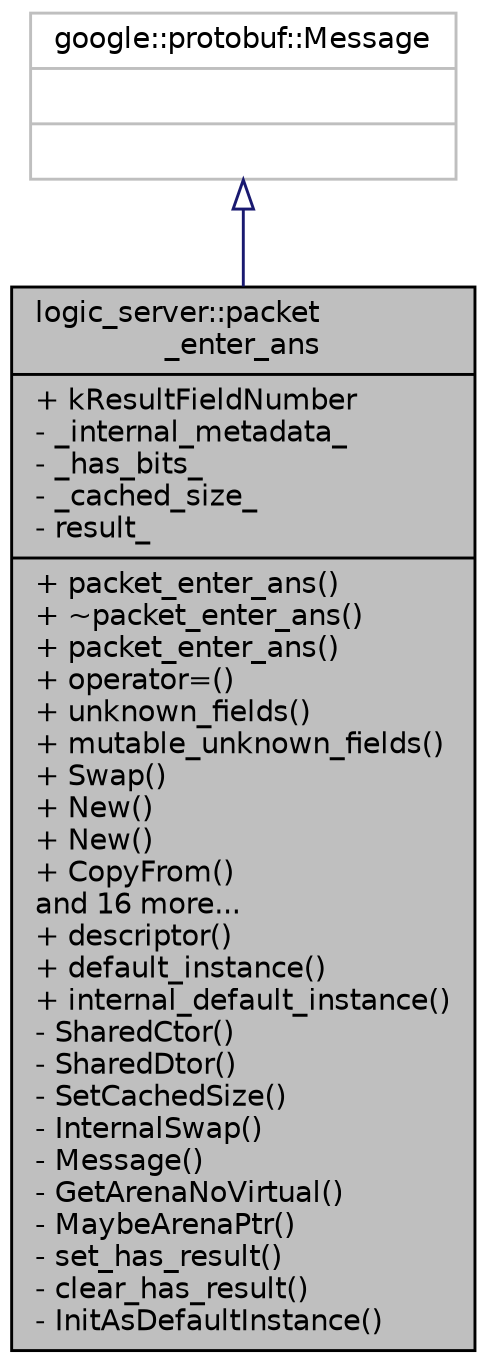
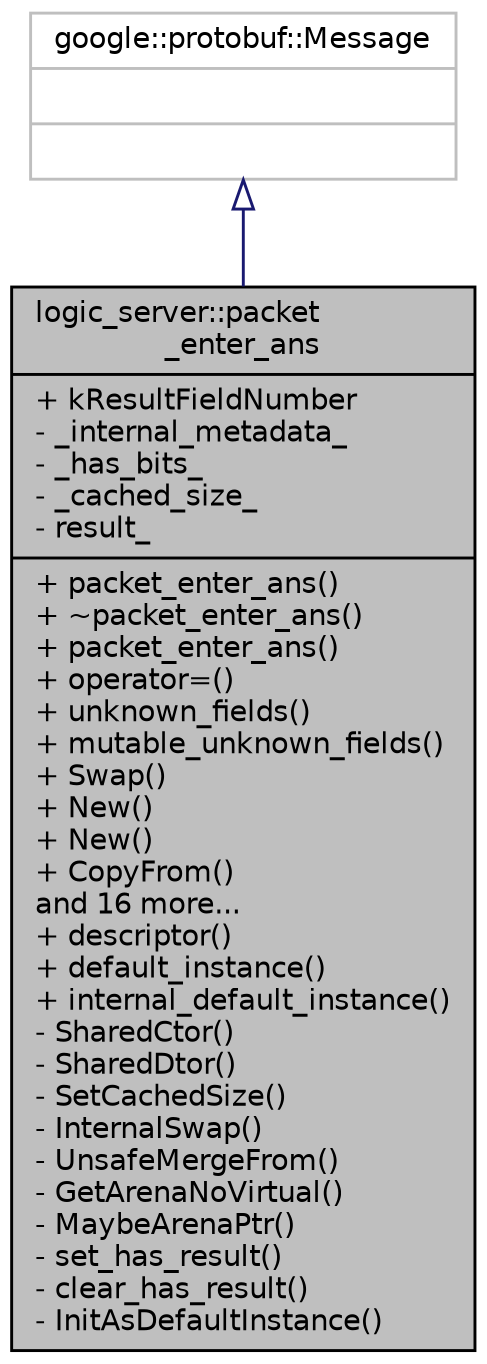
node "logic_server::packet": text "- Message()" -> "- UnsafeMergeFrom()"
